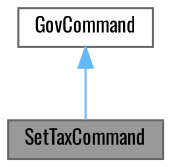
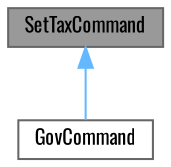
edge "SetTaxCommand" -> "GovCommand": reversed
